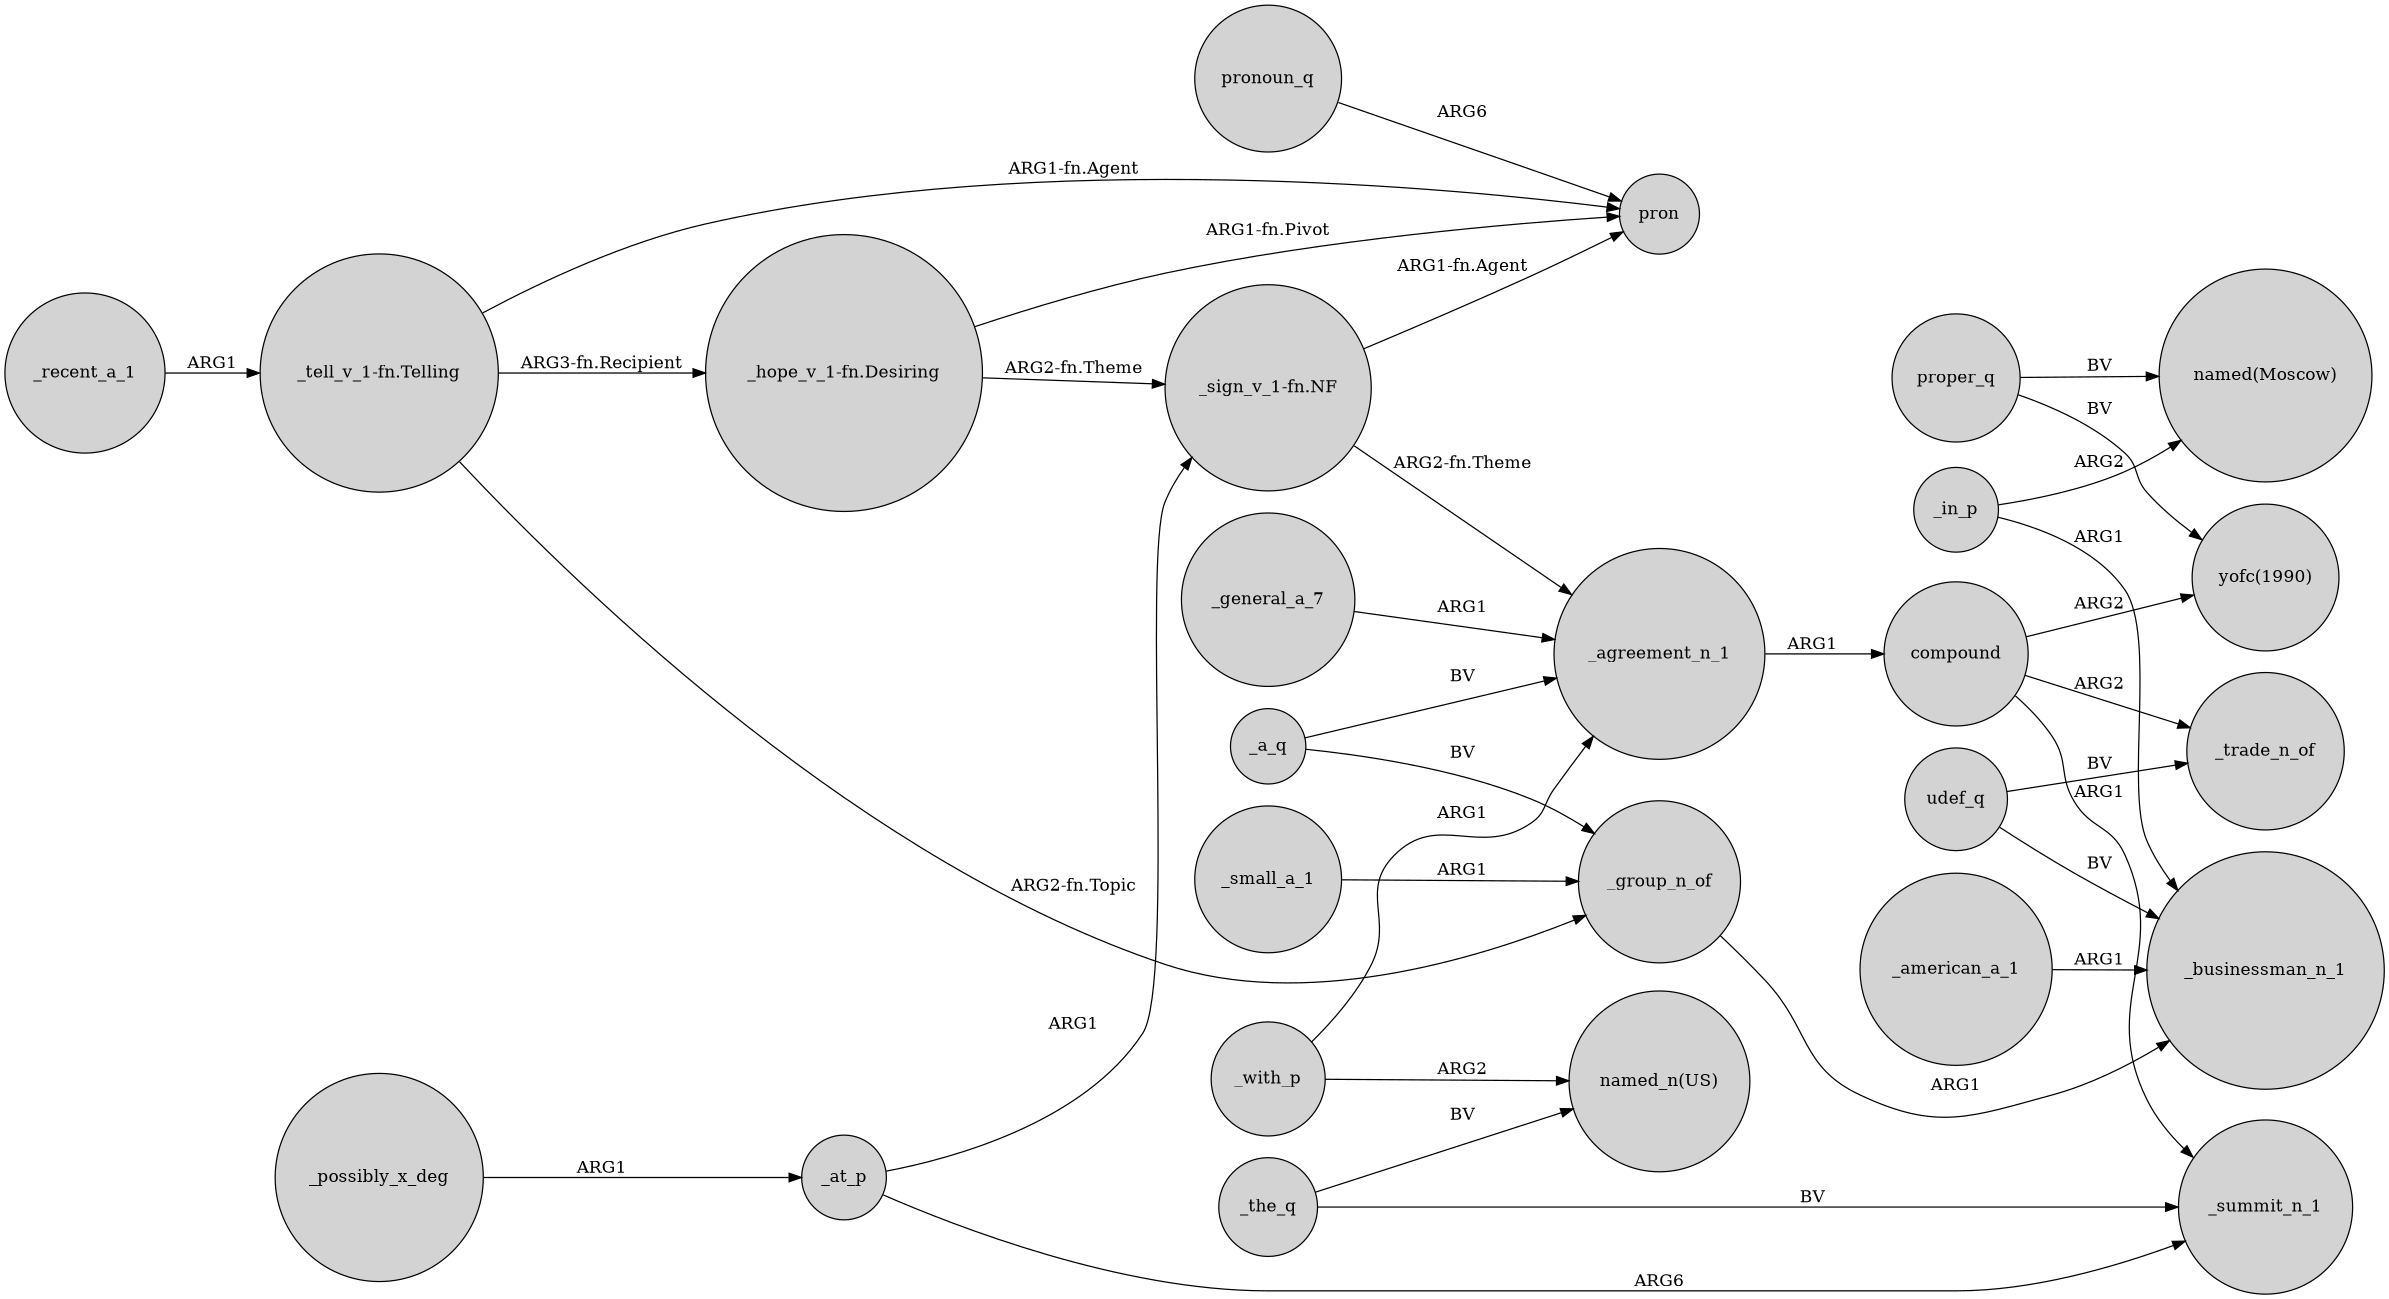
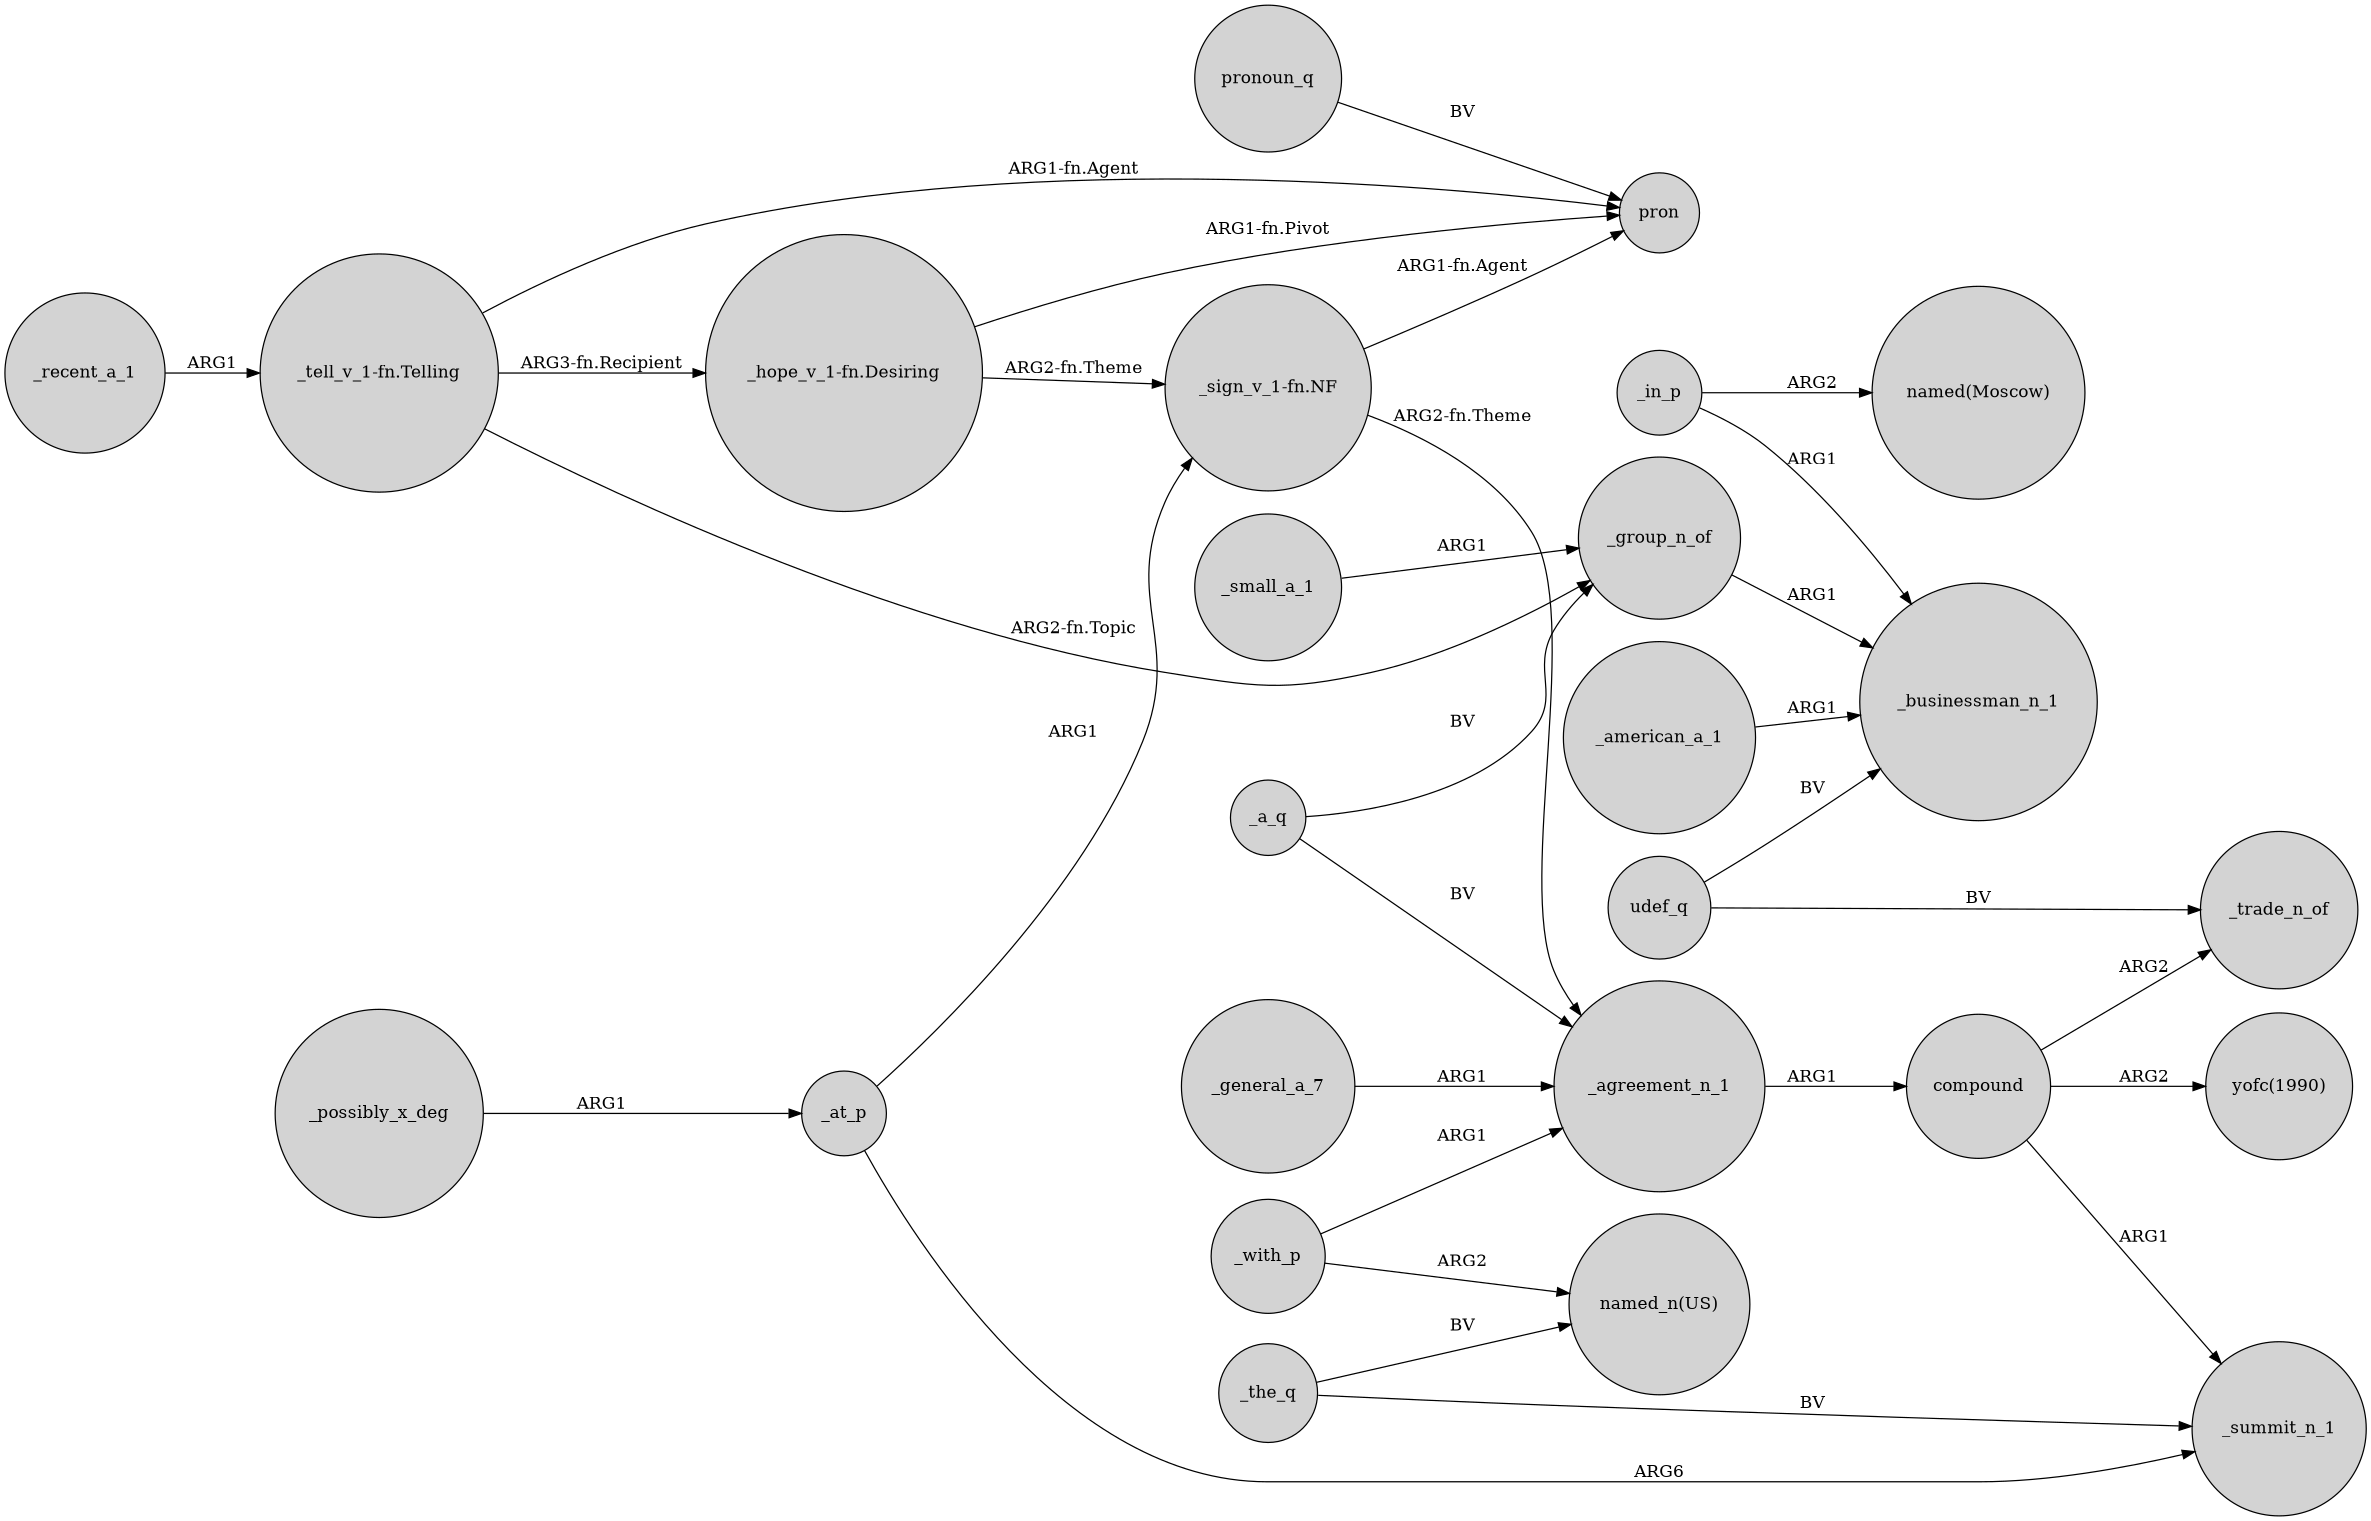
edge "pronoun_q" -> "pron": label "ARG6" -> "BV"
node "proper_q": removed
